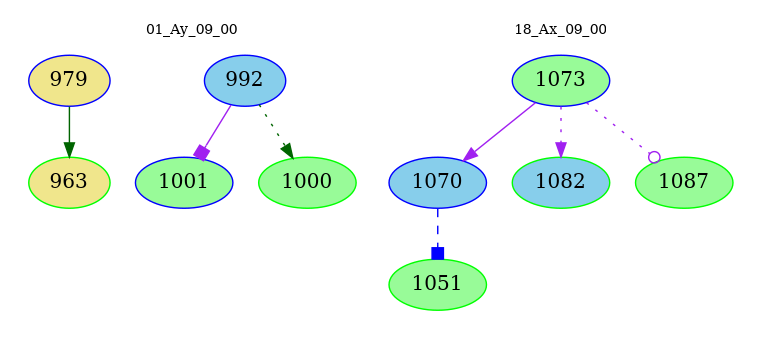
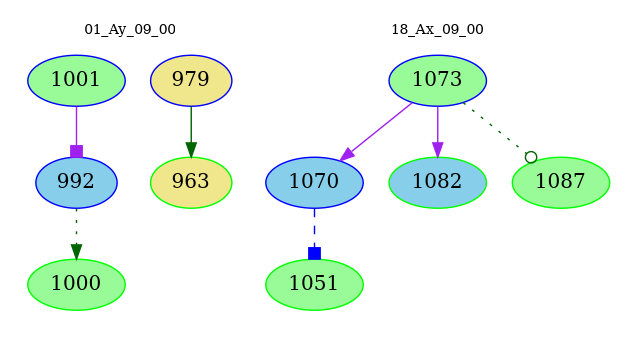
edge "992" -> "1001": reversed
edge "1073" -> "1082": style dotted -> solid
edge "1073" -> "1087": color purple -> darkgreen
